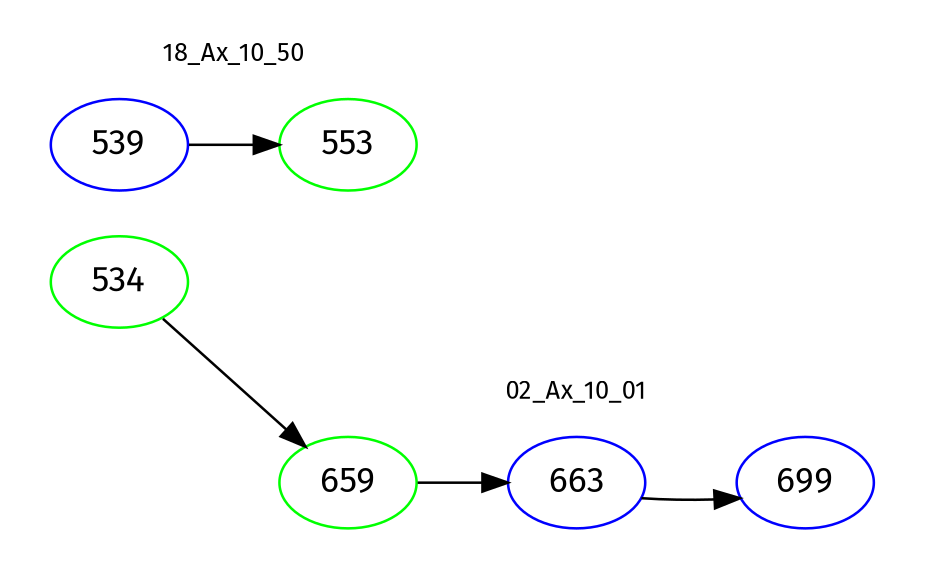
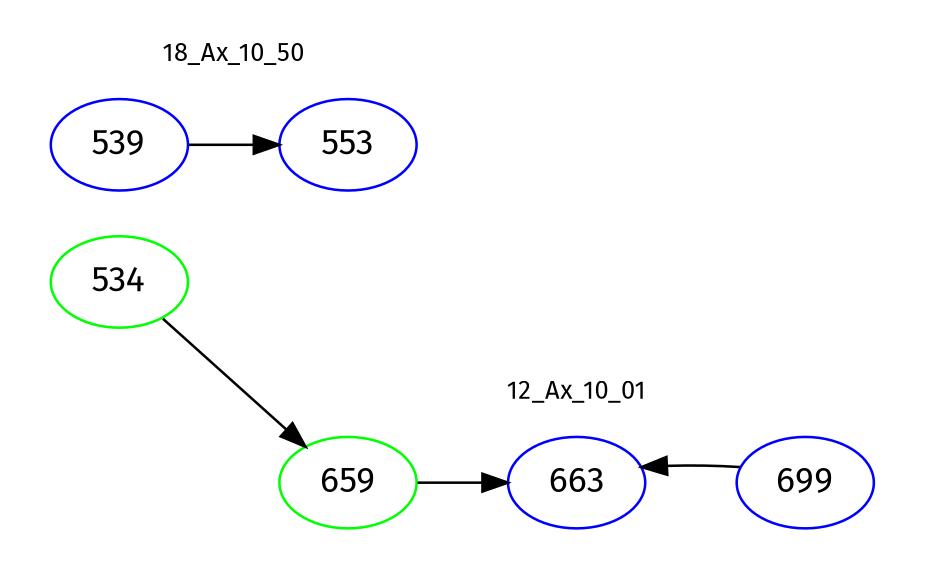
node "553": color green -> blue
cluster "02_Ax_10_01": label "02_Ax_10_01" -> "12_Ax_10_01"
edge "663" -> "699": reversed
